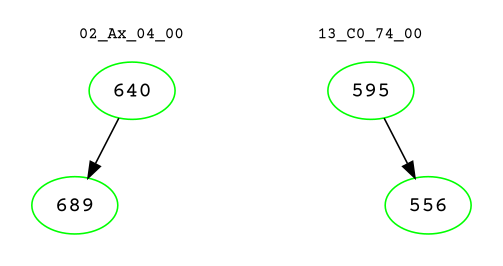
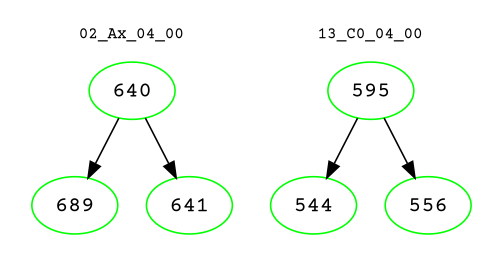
cluster "13_C0_74_00": label "13_C0_74_00" -> "13_C0_04_00"
node "641": added
node "544": added
